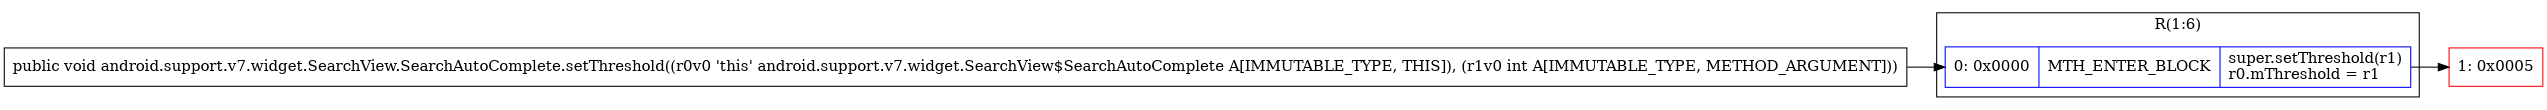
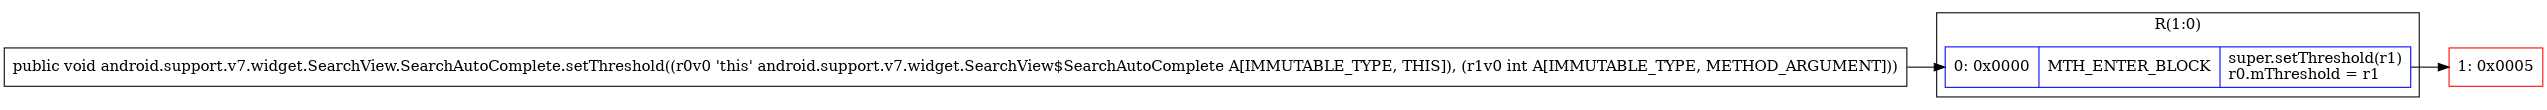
cluster "R(1:6)": label "R(1:6)" -> "R(1:0)"
